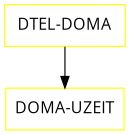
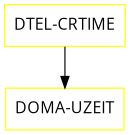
node "DTEL-DOMA": label "DTEL-DOMA" -> "DTEL-CRTIME"
